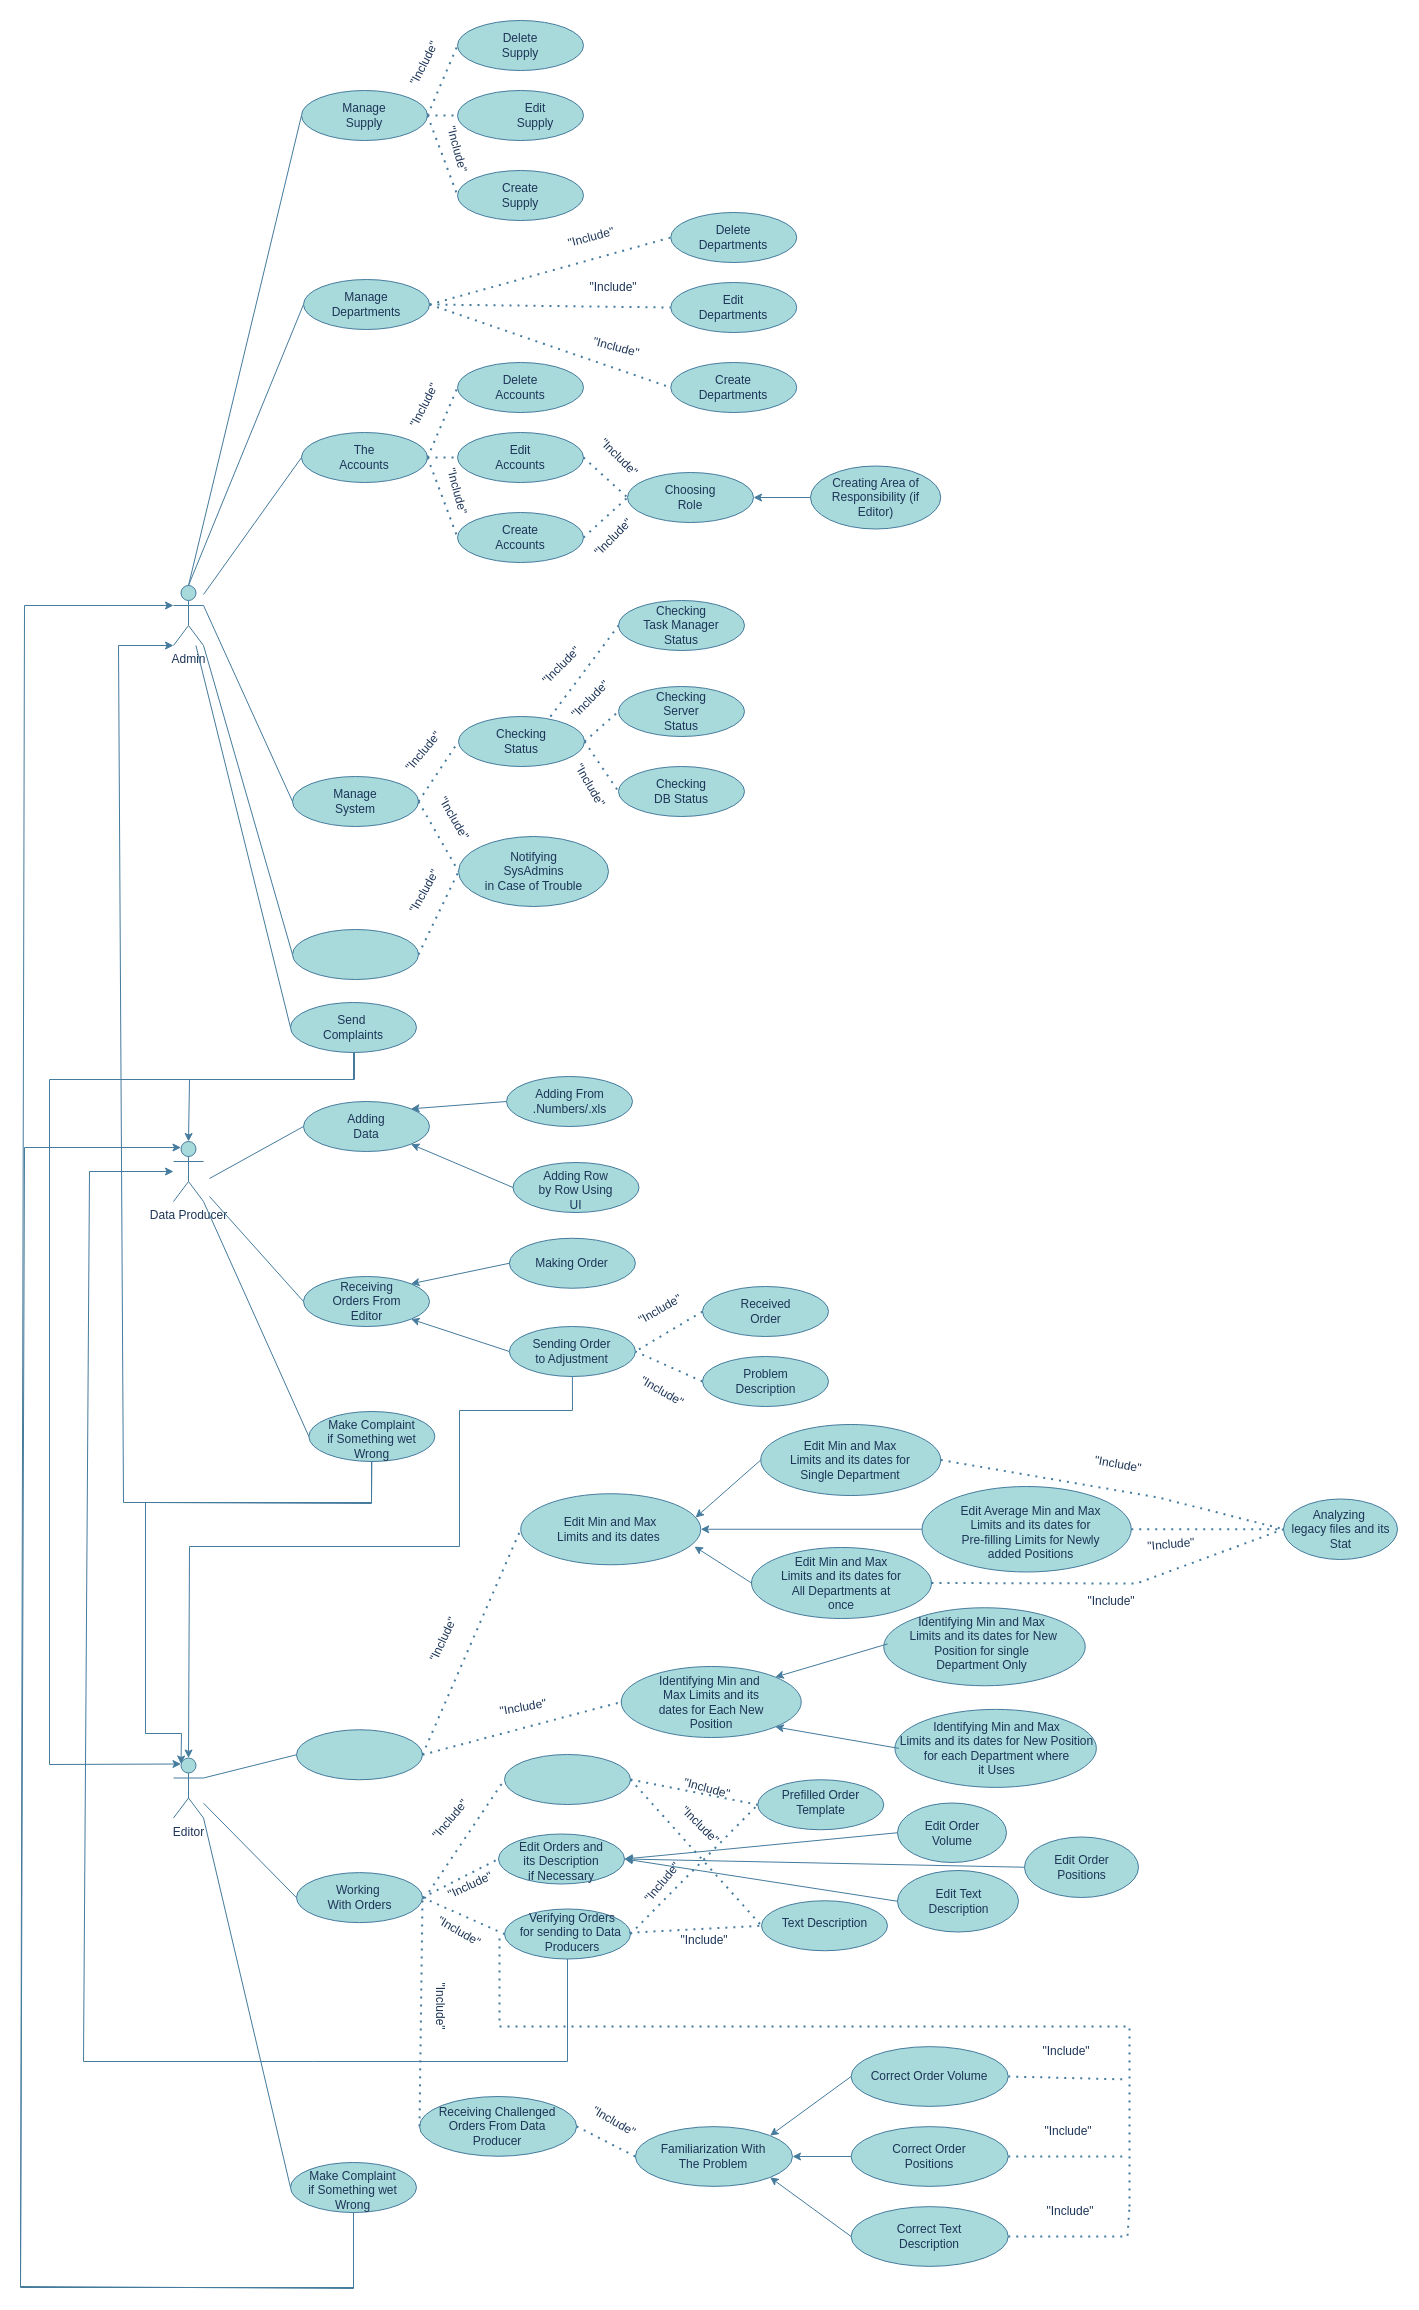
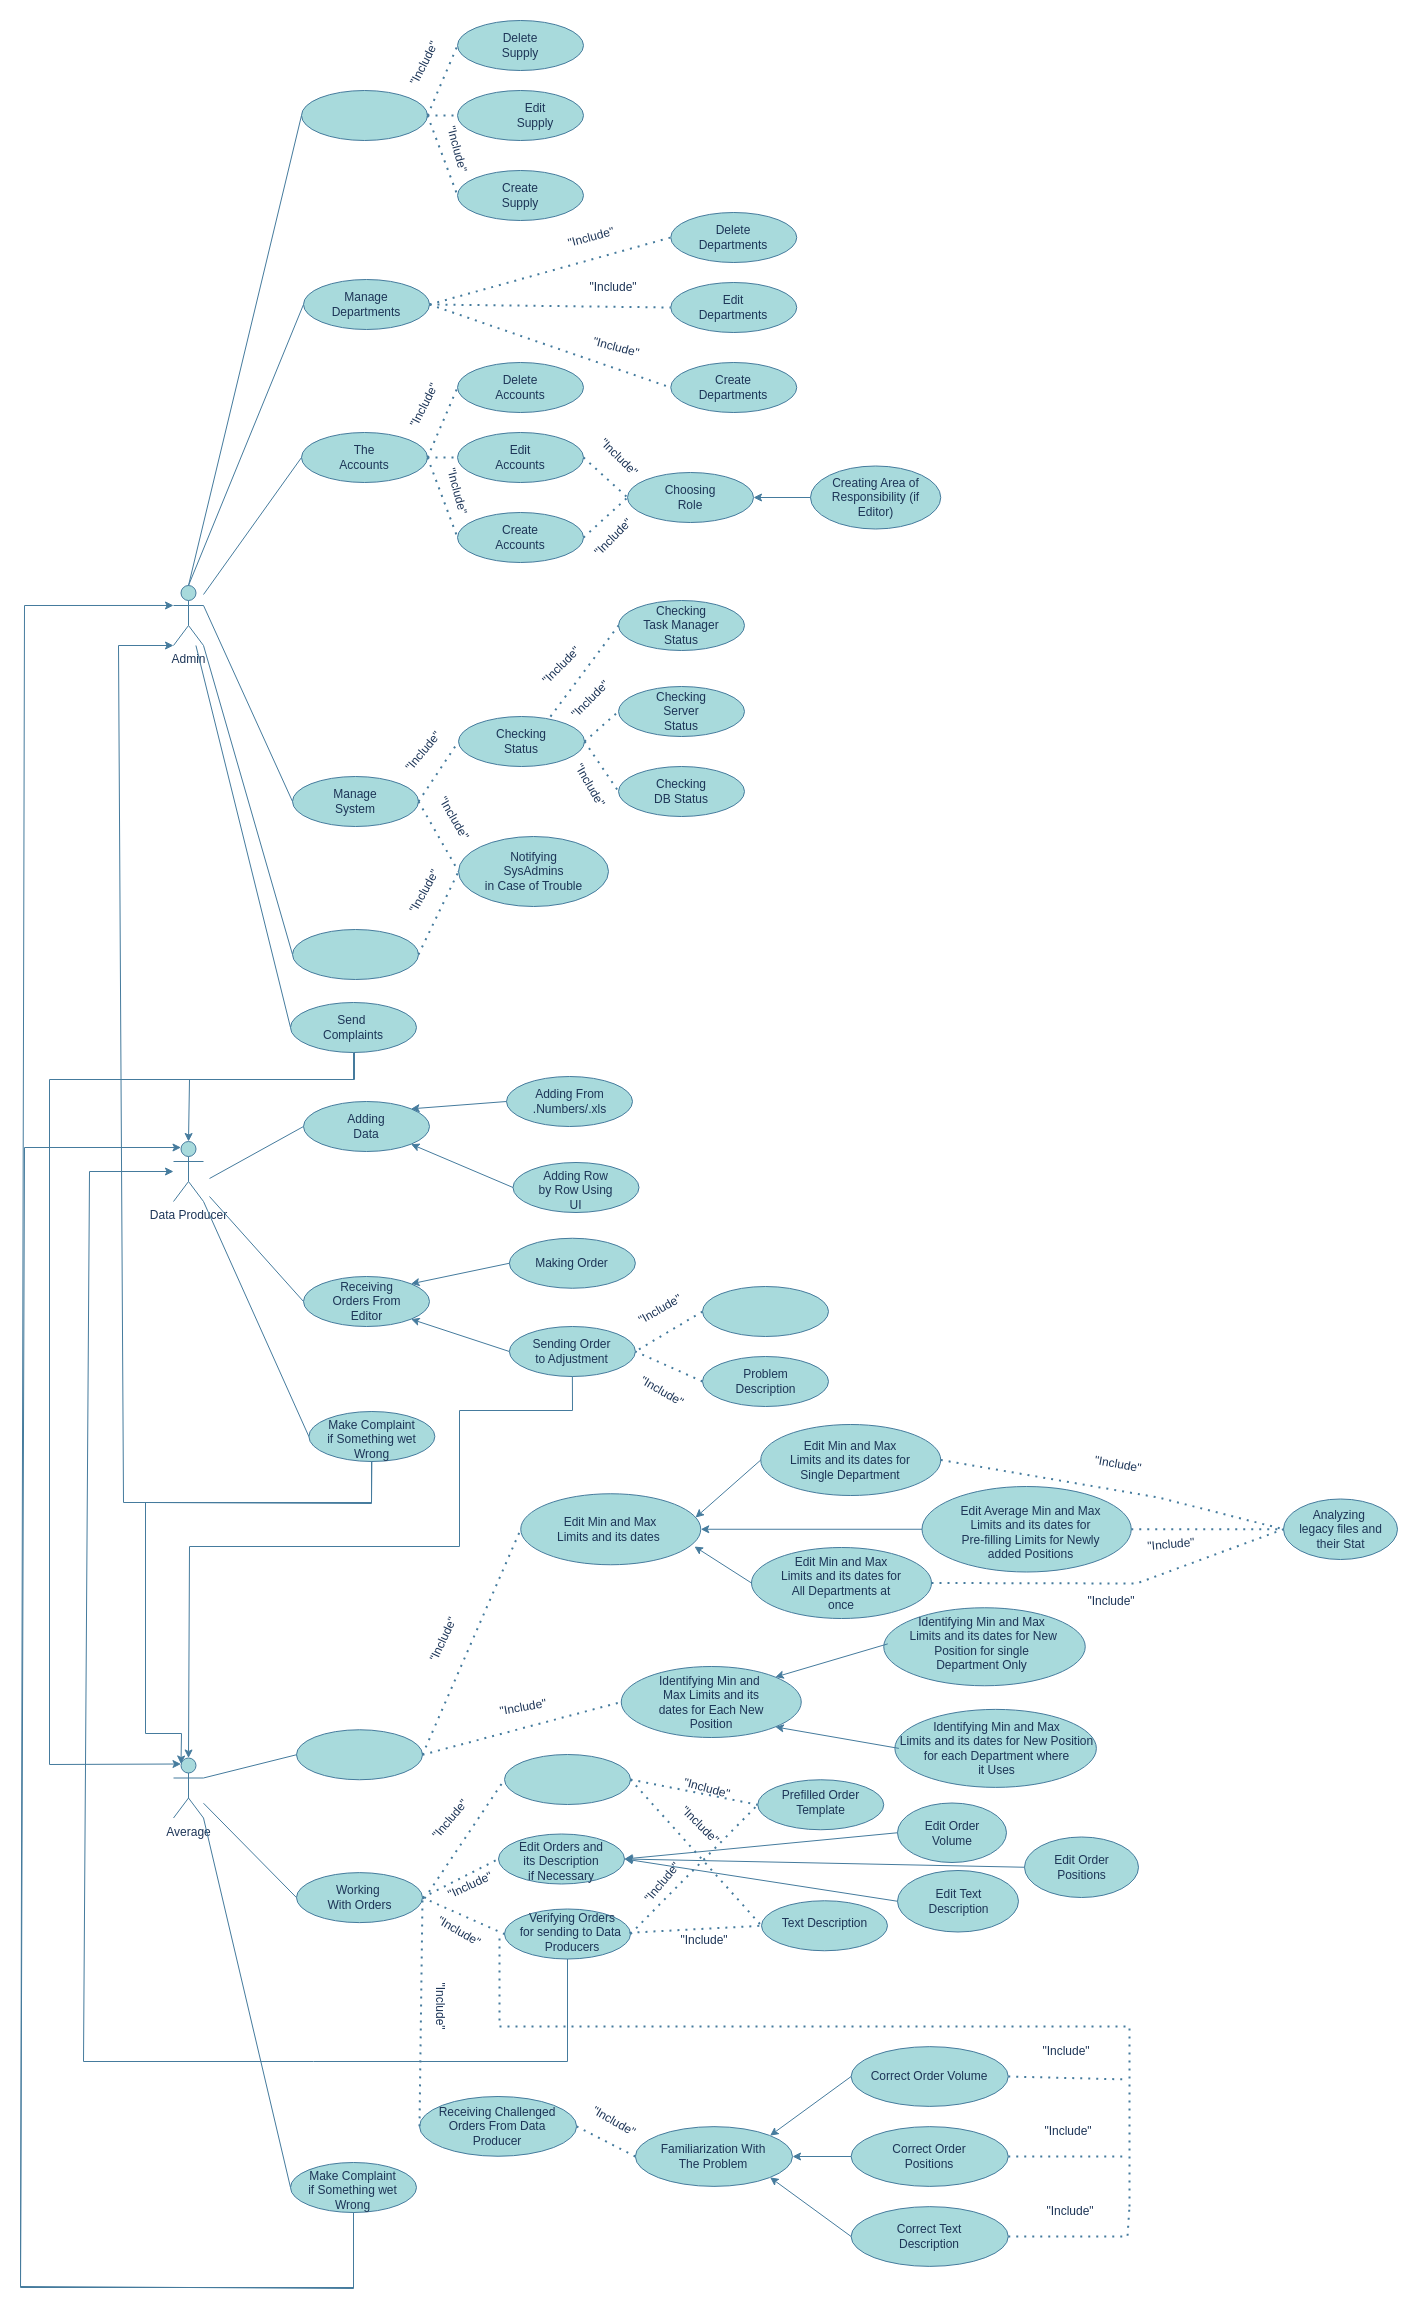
node "Manage Supply": removed
node "Received Order": removed
node "Analyzing legacy files and its Stat": label "Analyzing legacy files and its Stat" -> "Analyzing legacy files and their Stat"
node "Editor": label "Editor" -> "Average"
